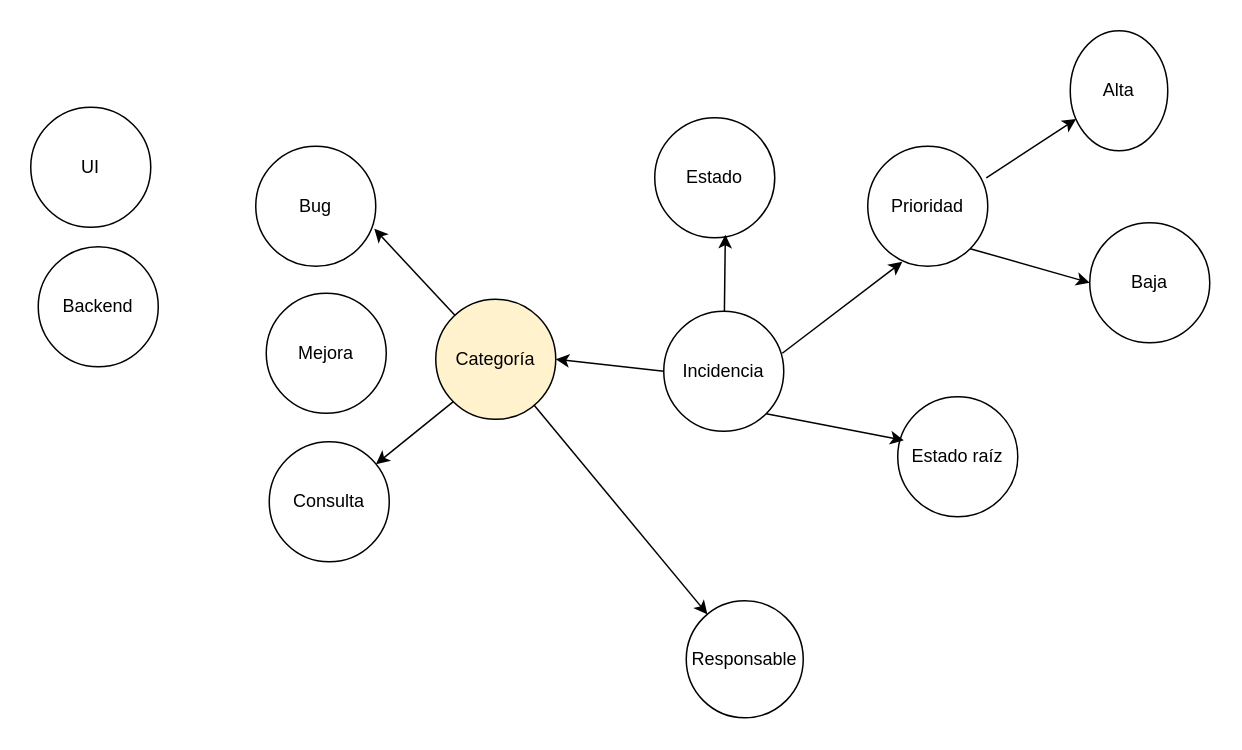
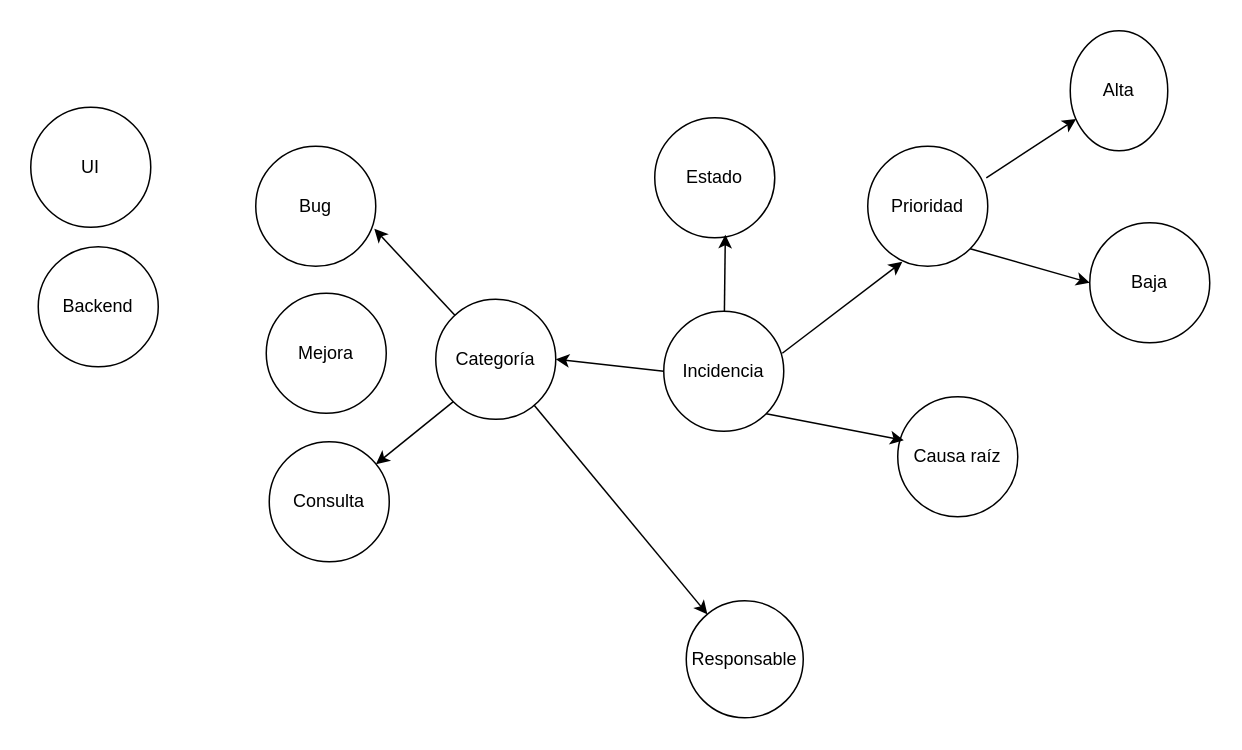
node "Categoría": fillcolor #fff2cc -> #ffffff
node "Estado raíz": label "Estado raíz" -> "Causa raíz"
